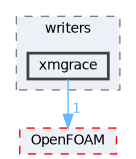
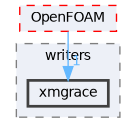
edge "xmgrace" -> "OpenFOAM": reversed
